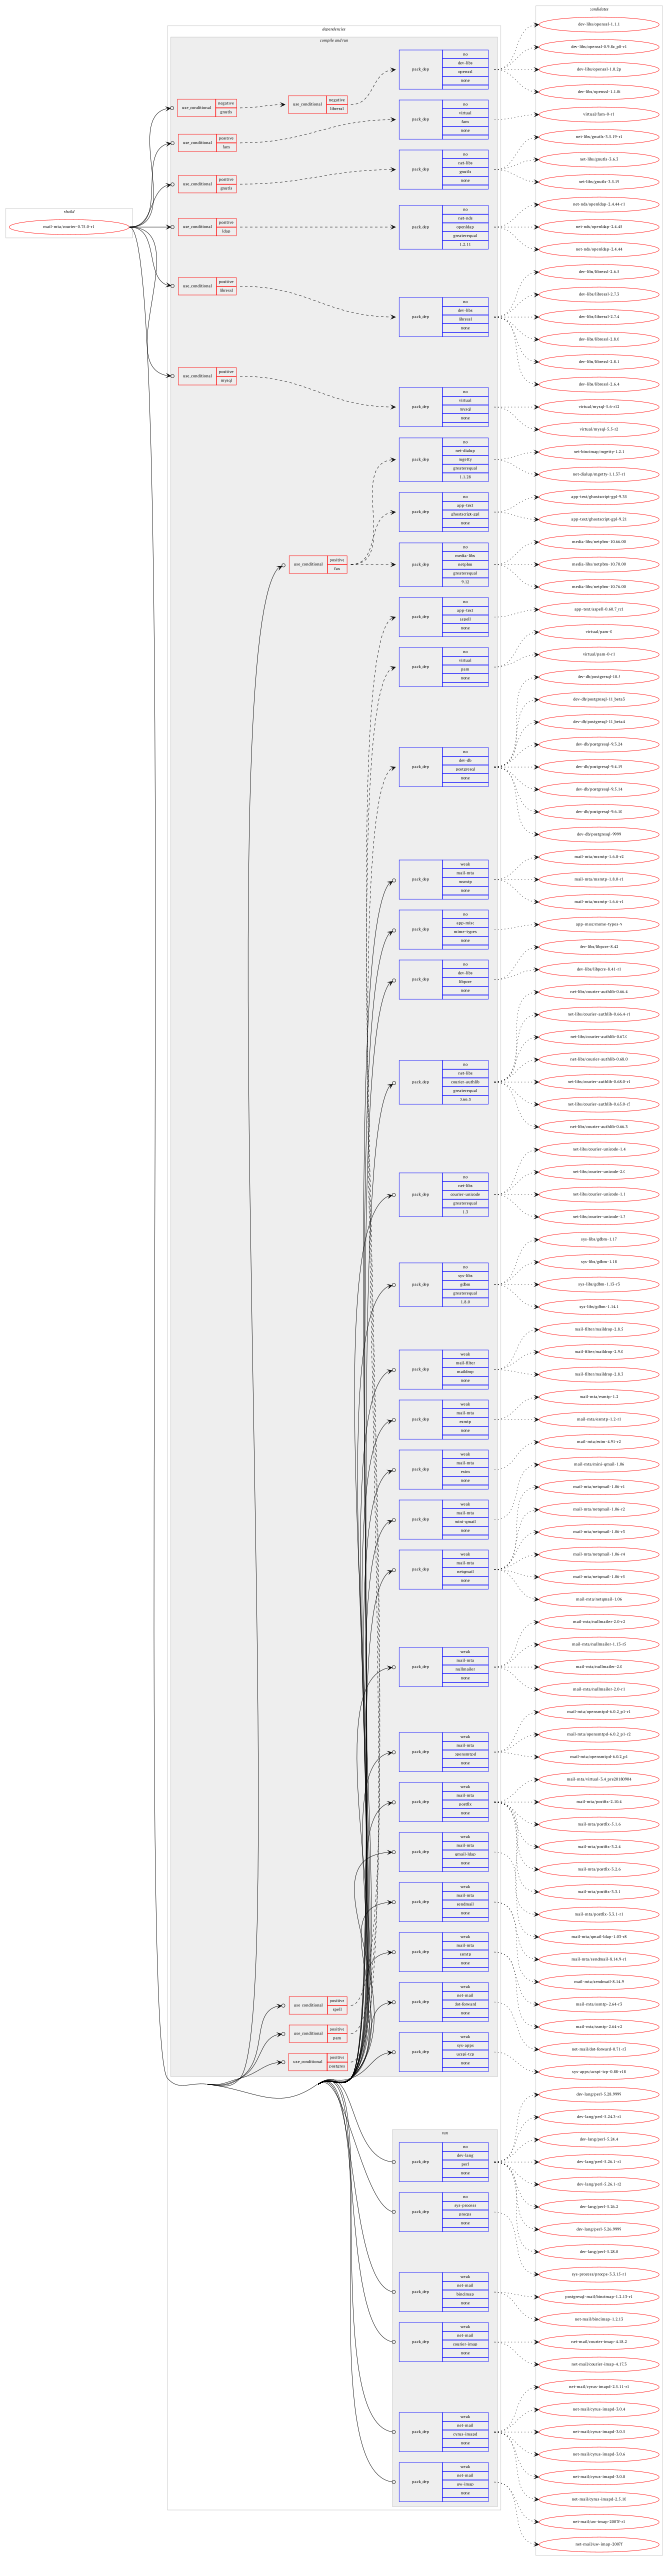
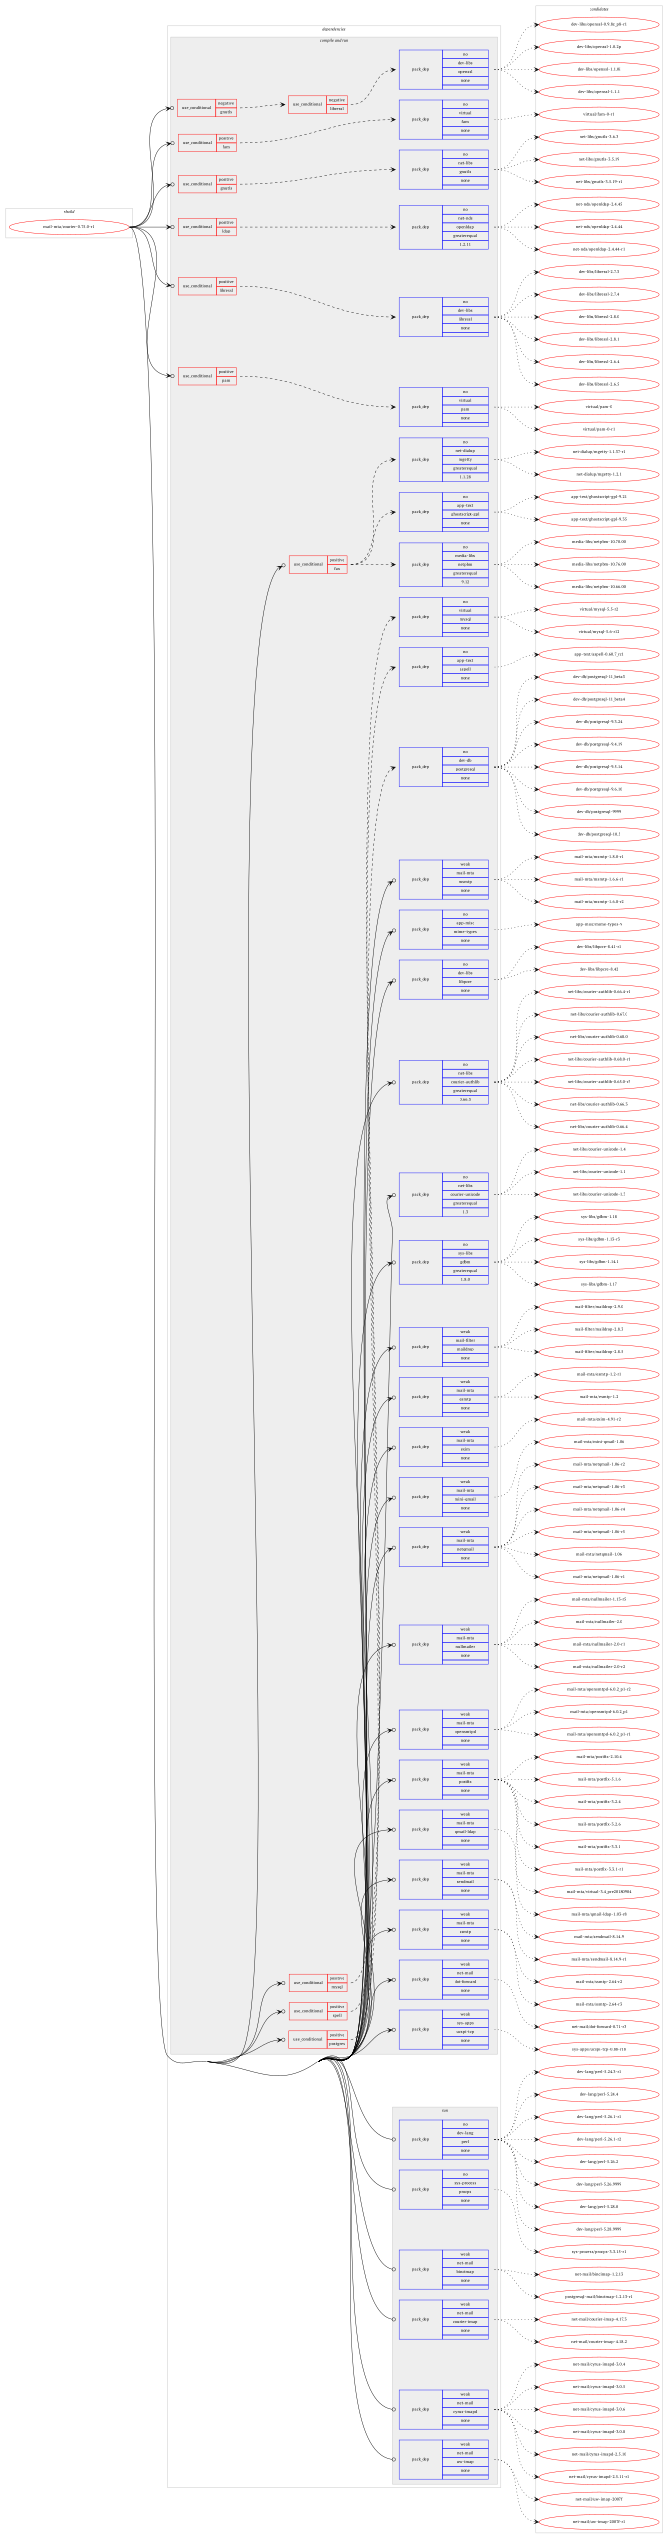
node "net-bincimap/mgetty-1.2.1": label "net-bincimap/mgetty-1.2.1" -> "net-dialup/mgetty-1.2.1"
node "net-libs/courier-unicode-2.0": removed
